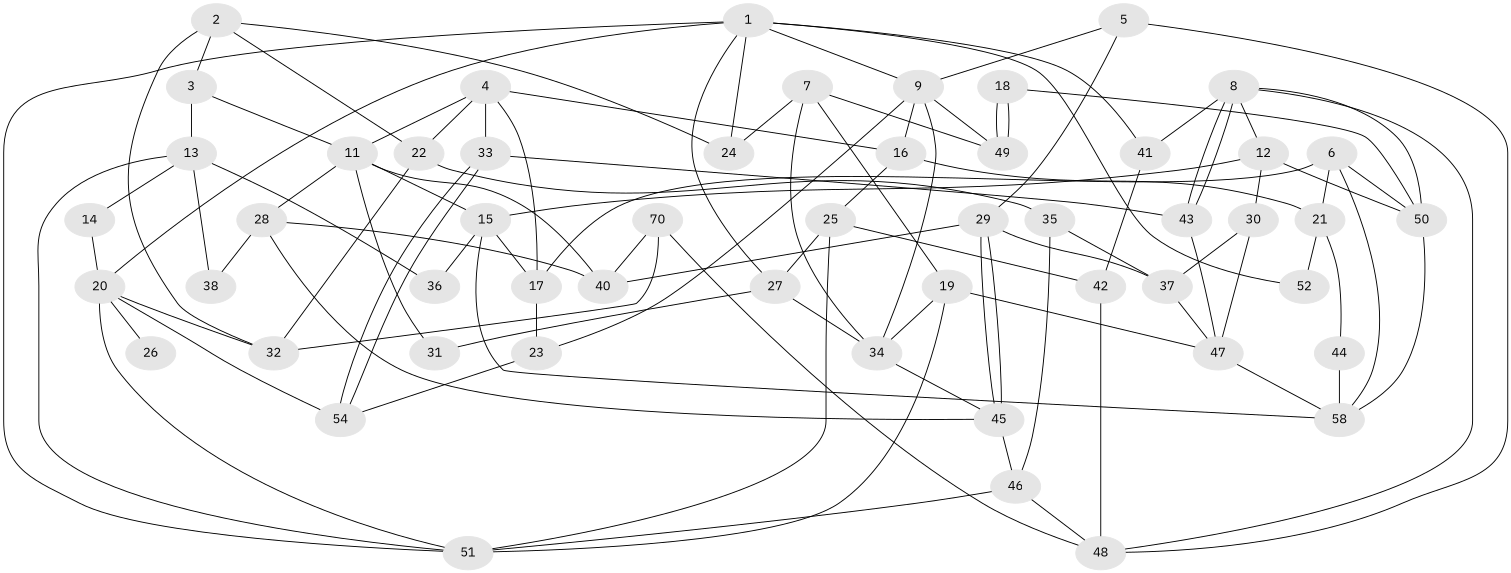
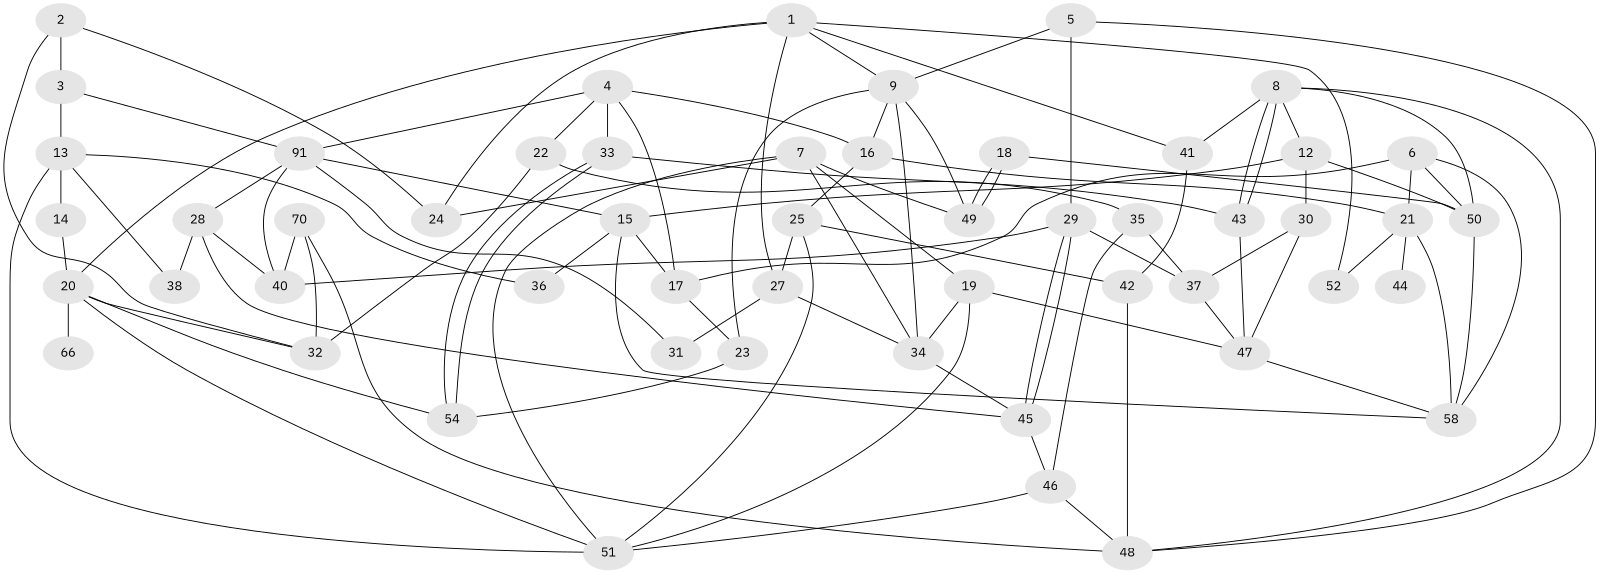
edge "2" -- "22": removed
edge "1" -- "51": now "7" -- "51"
node "11": label "11" -> "91"
node "26": label "26" -> "66"
edge "44" -- "58": now "21" -- "58"
